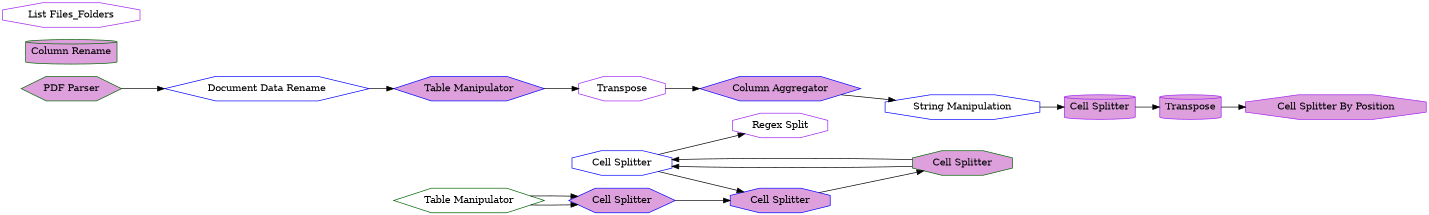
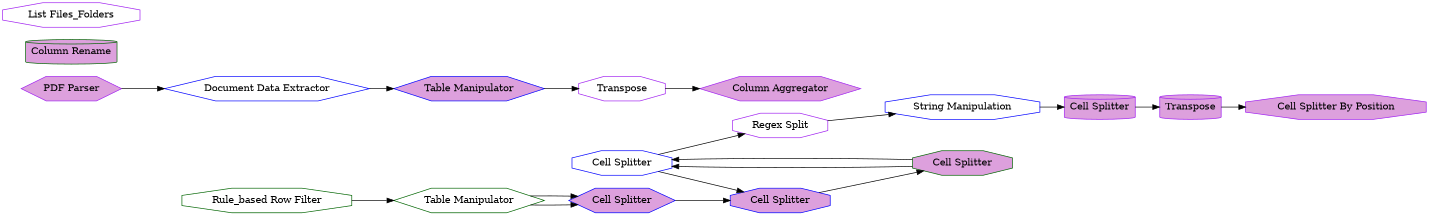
node "PDF Parser": color darkgreen -> purple
node "Document Data Rename": label "Document Data Rename" -> "Document Data Extractor"
node "Column Aggregator": color blue -> purple
edge "Column Aggregator" -> "String Manipulation": now "Regex Split" -> "String Manipulation"
node "Rule_based Row Filter": added
